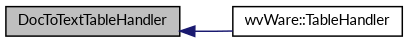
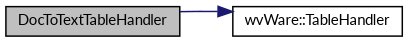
edge "wvWare::TableHandler" -> "DocToTextTableHandler": reversed
